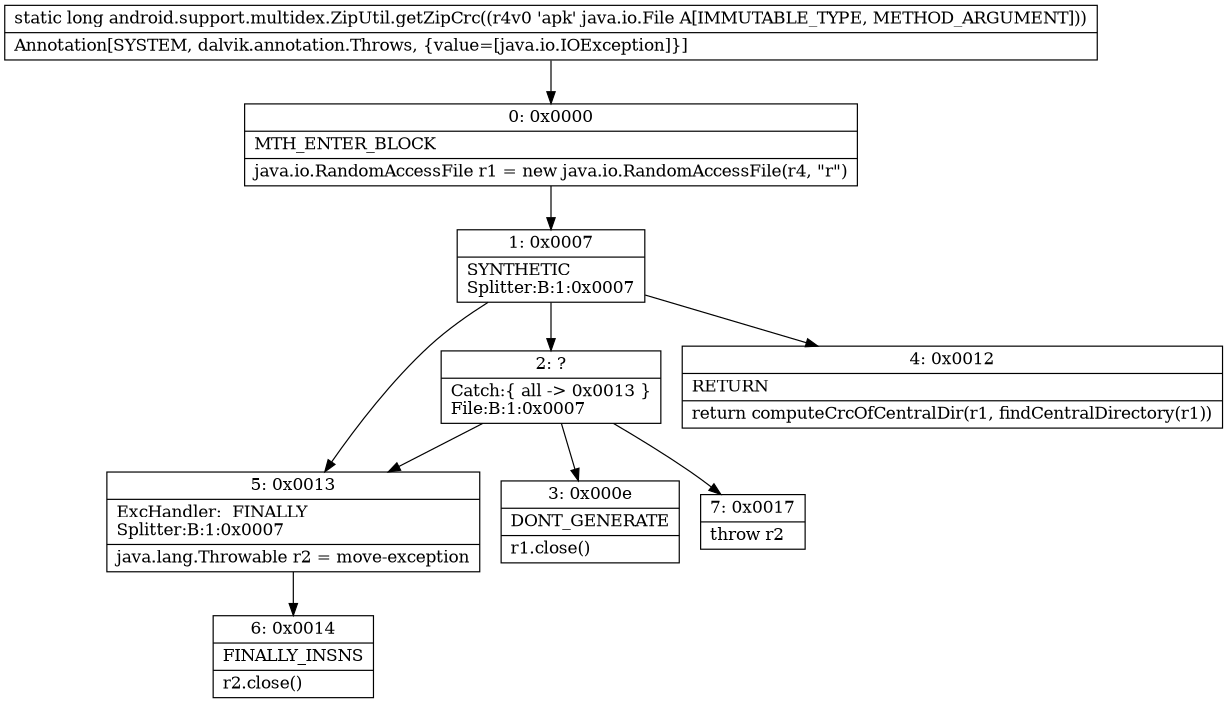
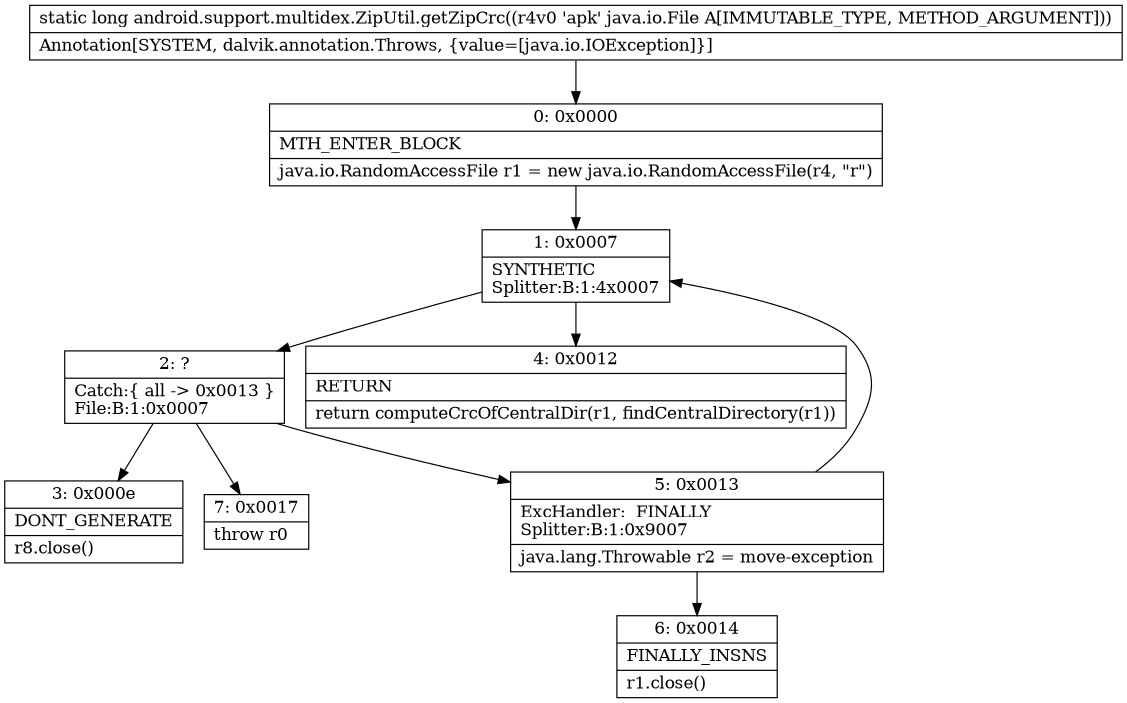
node "1: 0x0007": text "Splitter:B:1:0x0007" -> "Splitter:B:1:4x0007"
edge "1: 0x0007" -> "5: 0x0013": reversed
node "5: 0x0013": text "Splitter:B:1:0x0007" -> "Splitter:B:1:0x9007"
node "7: 0x0017": text "throw r2" -> "throw r0"
node "3: 0x000e": text "r1.close()" -> "r8.close()"
node "6: 0x0014": text "r2.close()" -> "r1.close()"
